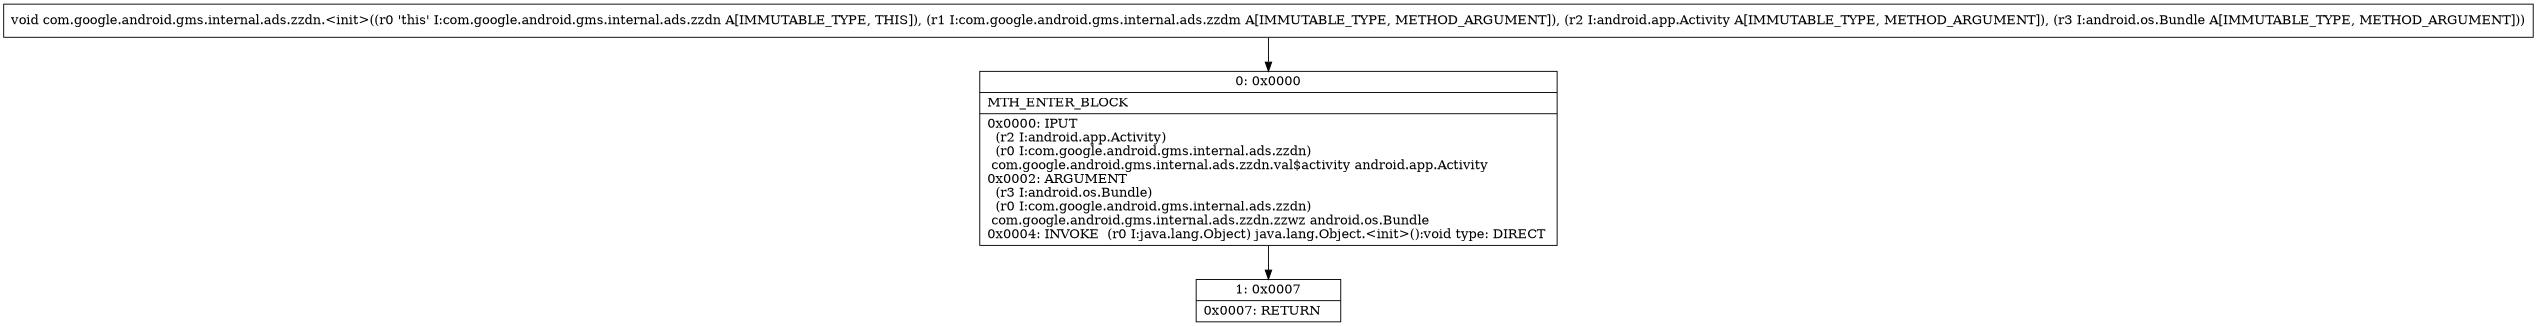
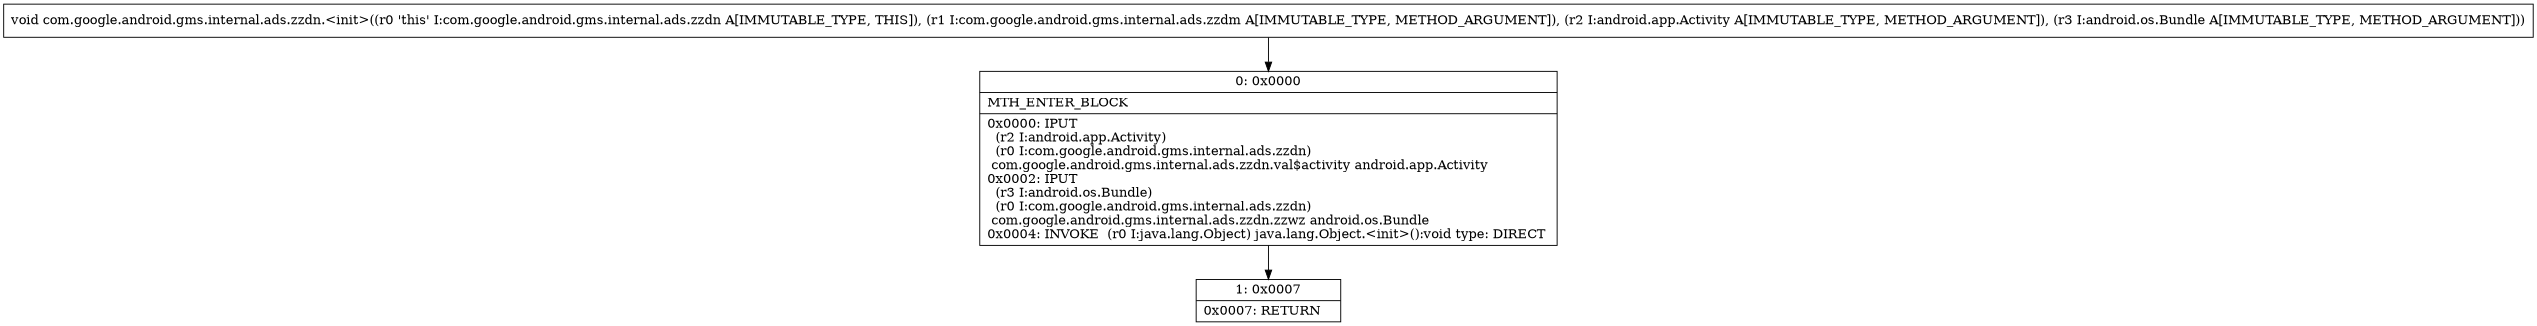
node "0: 0x0000": text "0x0002: ARGUMENT" -> "0x0002: IPUT"
